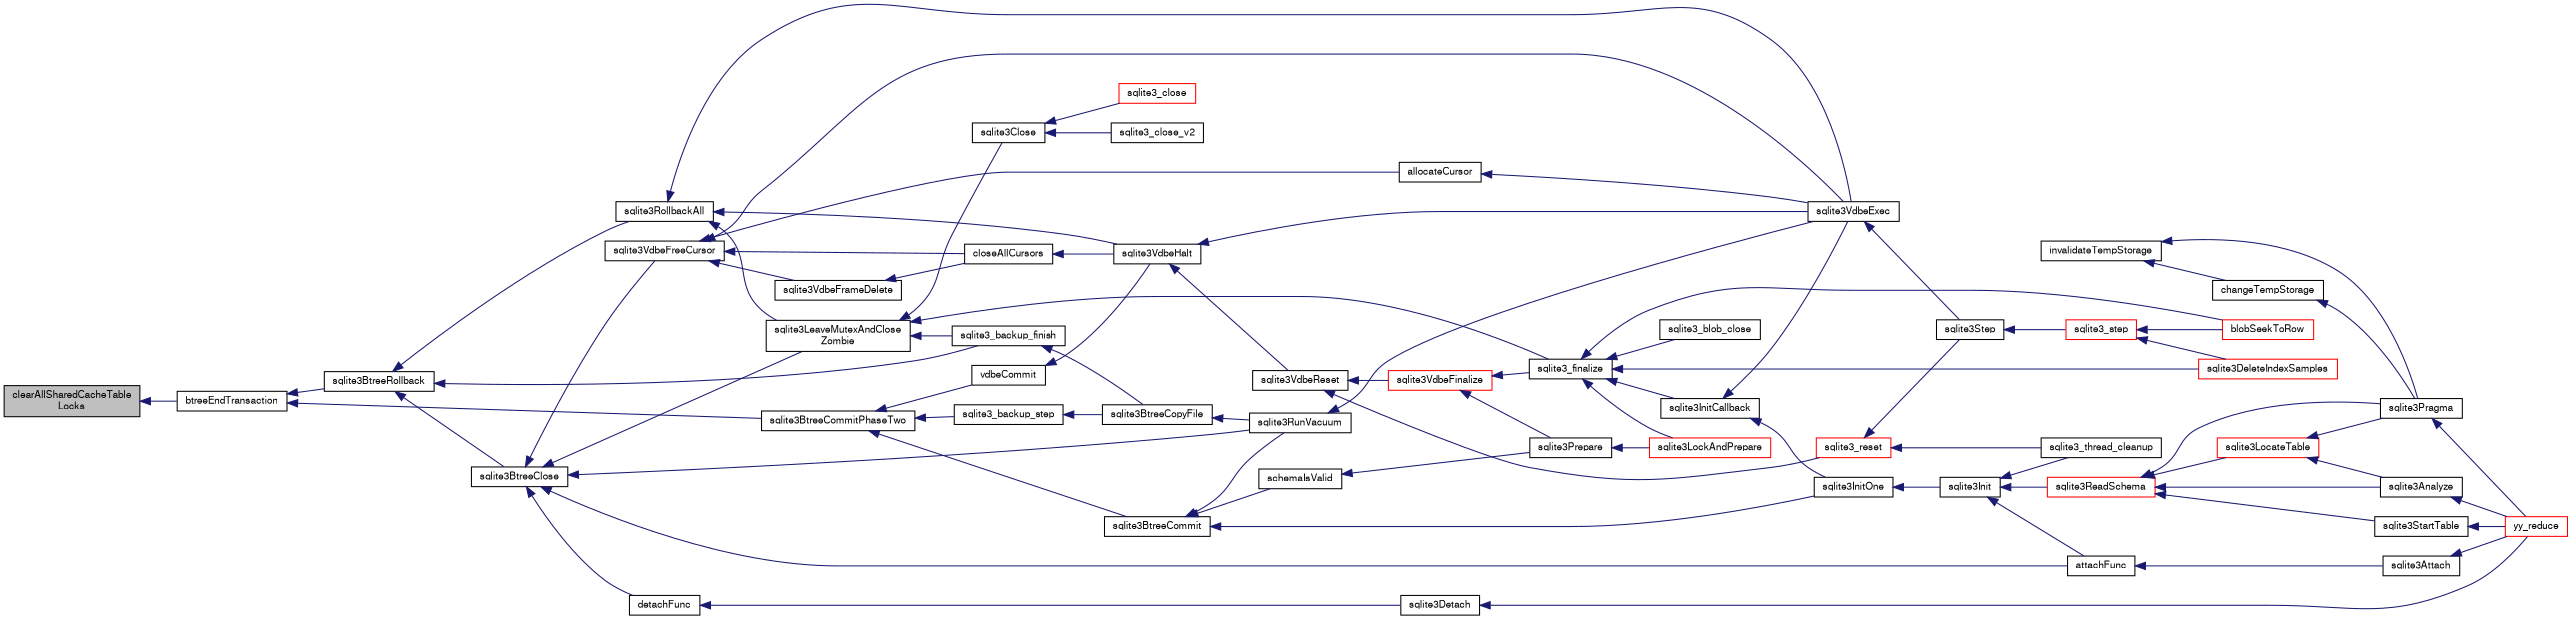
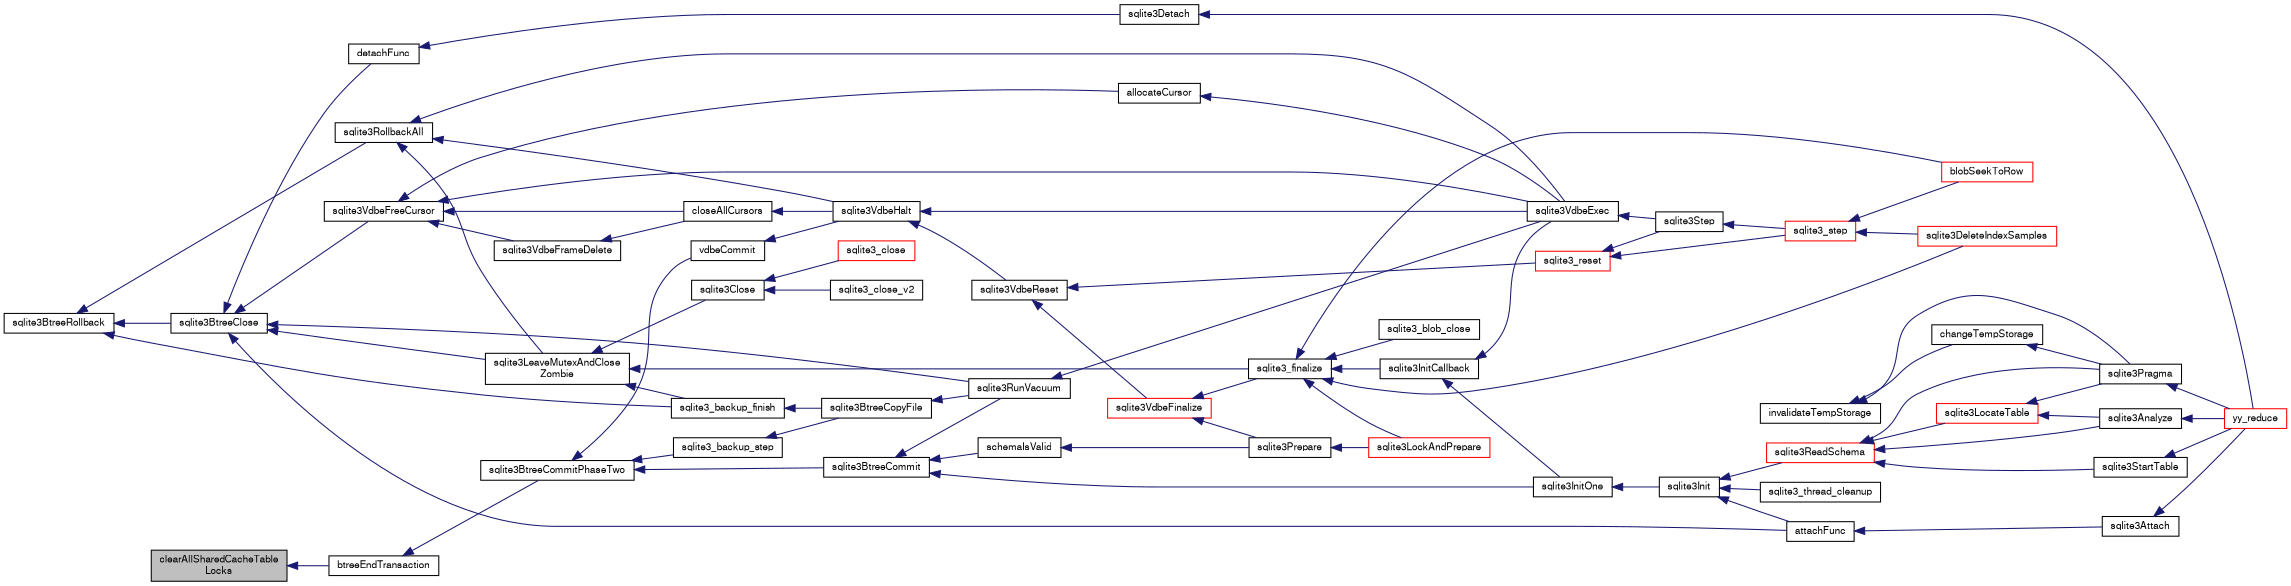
edge "sqlite3BtreeRollback" -> "btreeEndTransaction": removed
edge "sqlite3_thread_cleanup" -> "sqlite3_reset": now "sqlite3_step" -> "sqlite3_reset"
